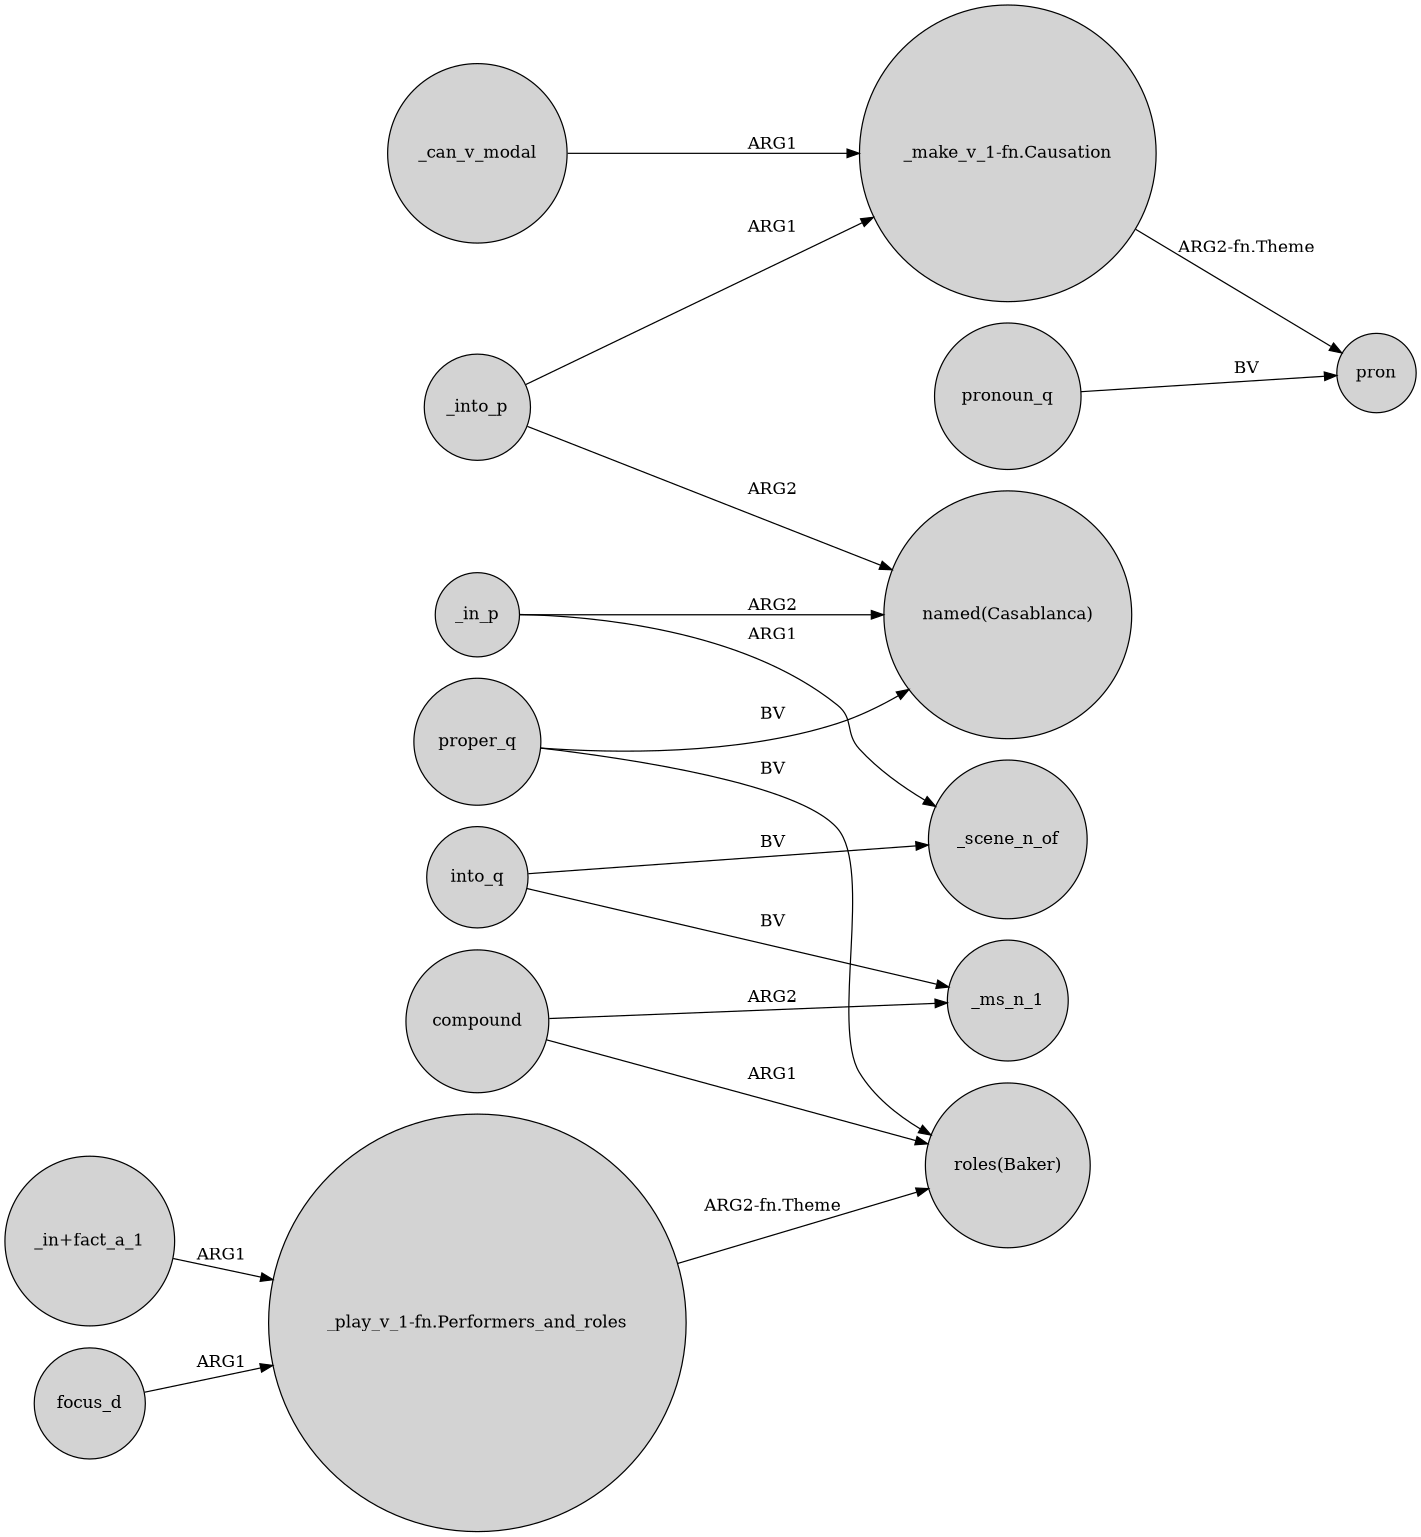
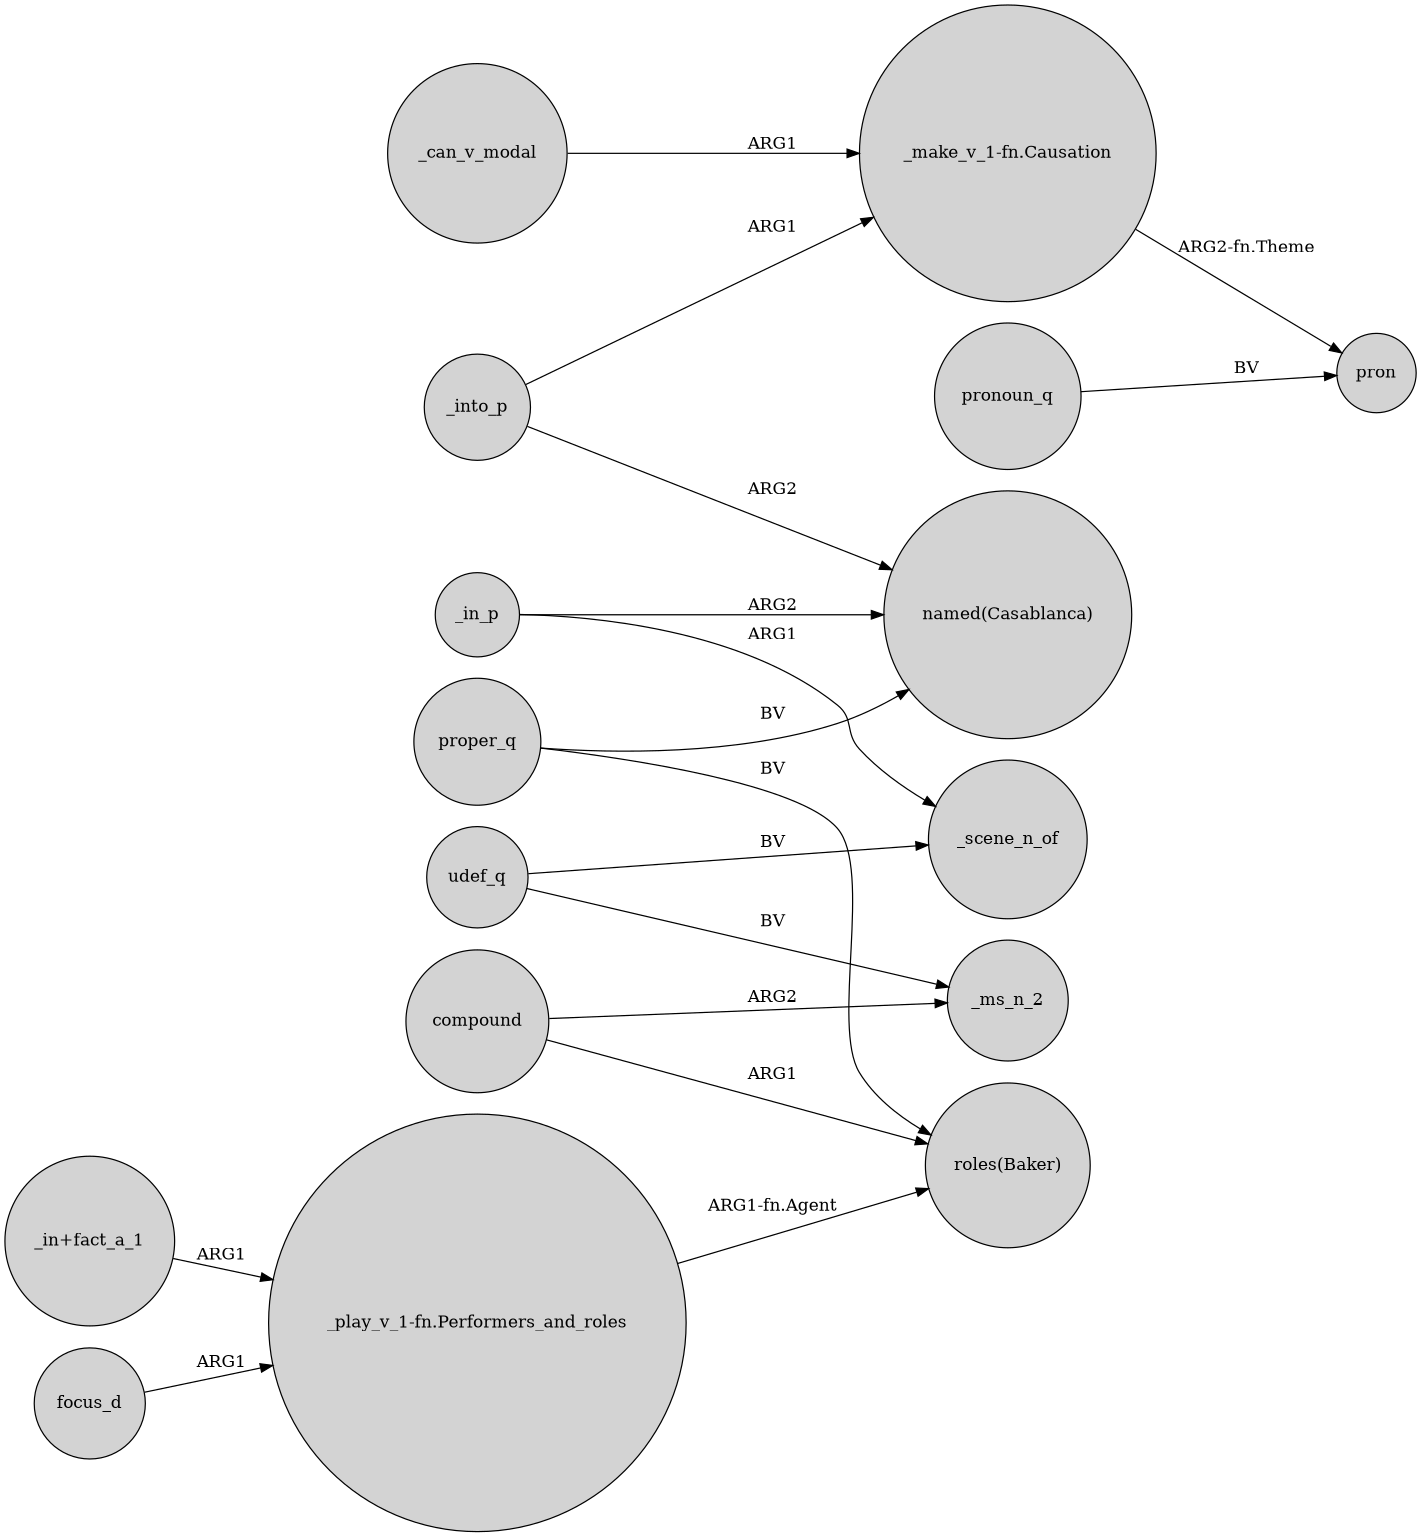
node "into_q": label "into_q" -> "udef_q"
node "_ms_n_1": label "_ms_n_1" -> "_ms_n_2"
edge "_play_v_1-fn.Performers_and_roles" -> "roles(Baker)": label "ARG2-fn.Theme" -> "ARG1-fn.Agent"
